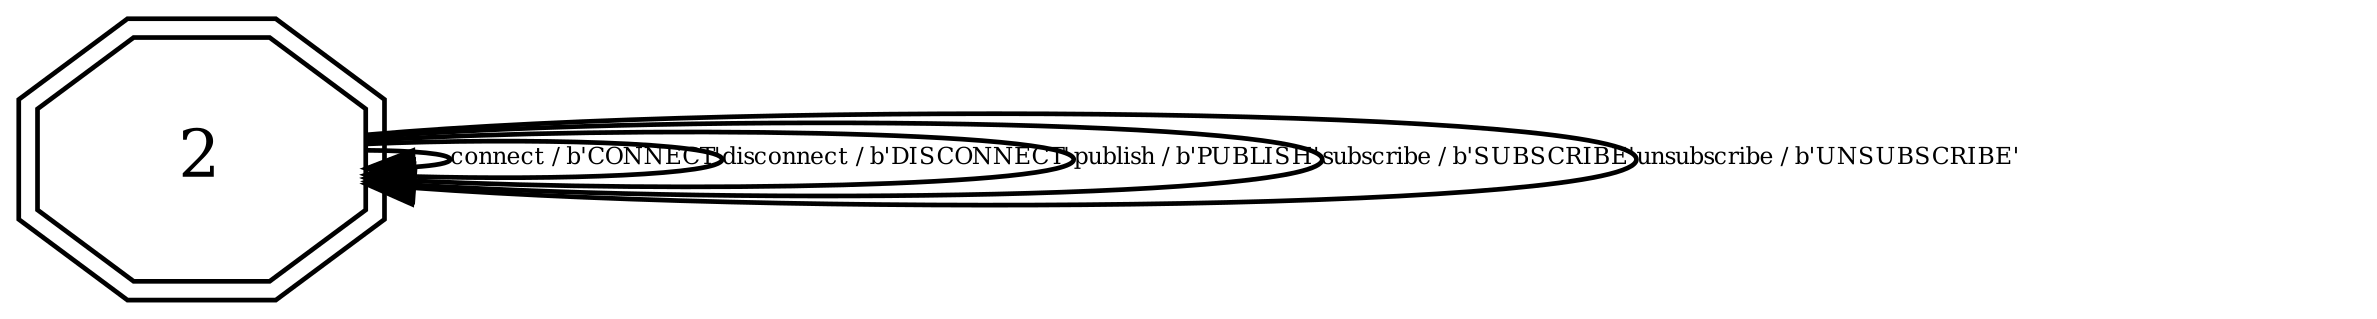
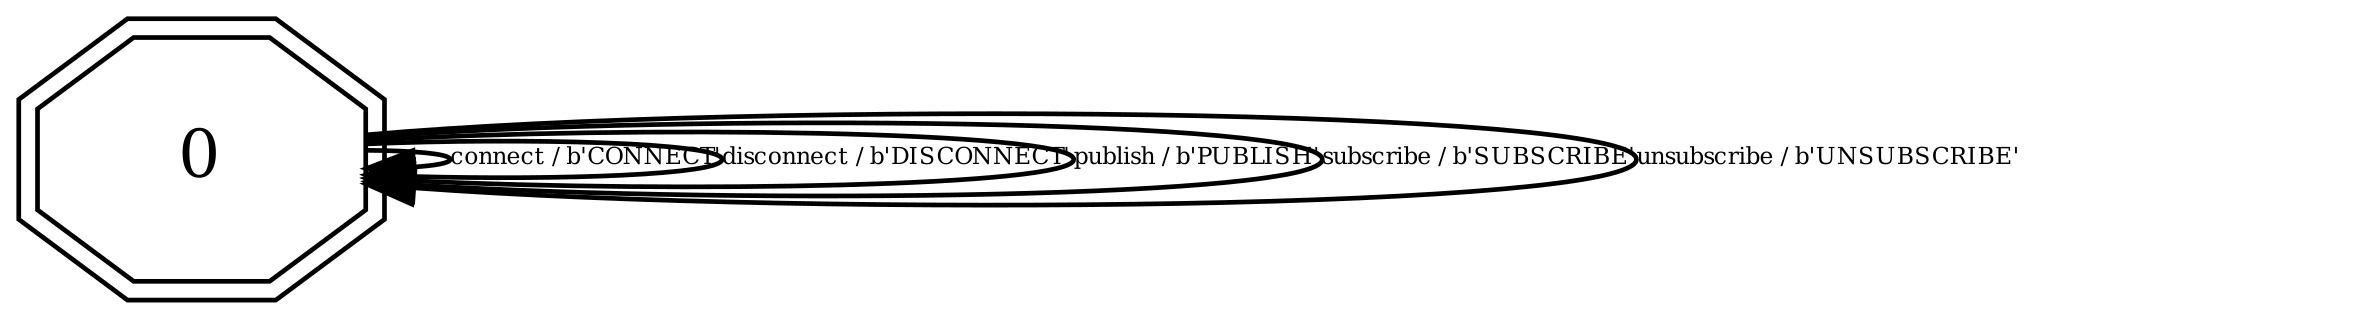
node "2": label "2" -> "0"
